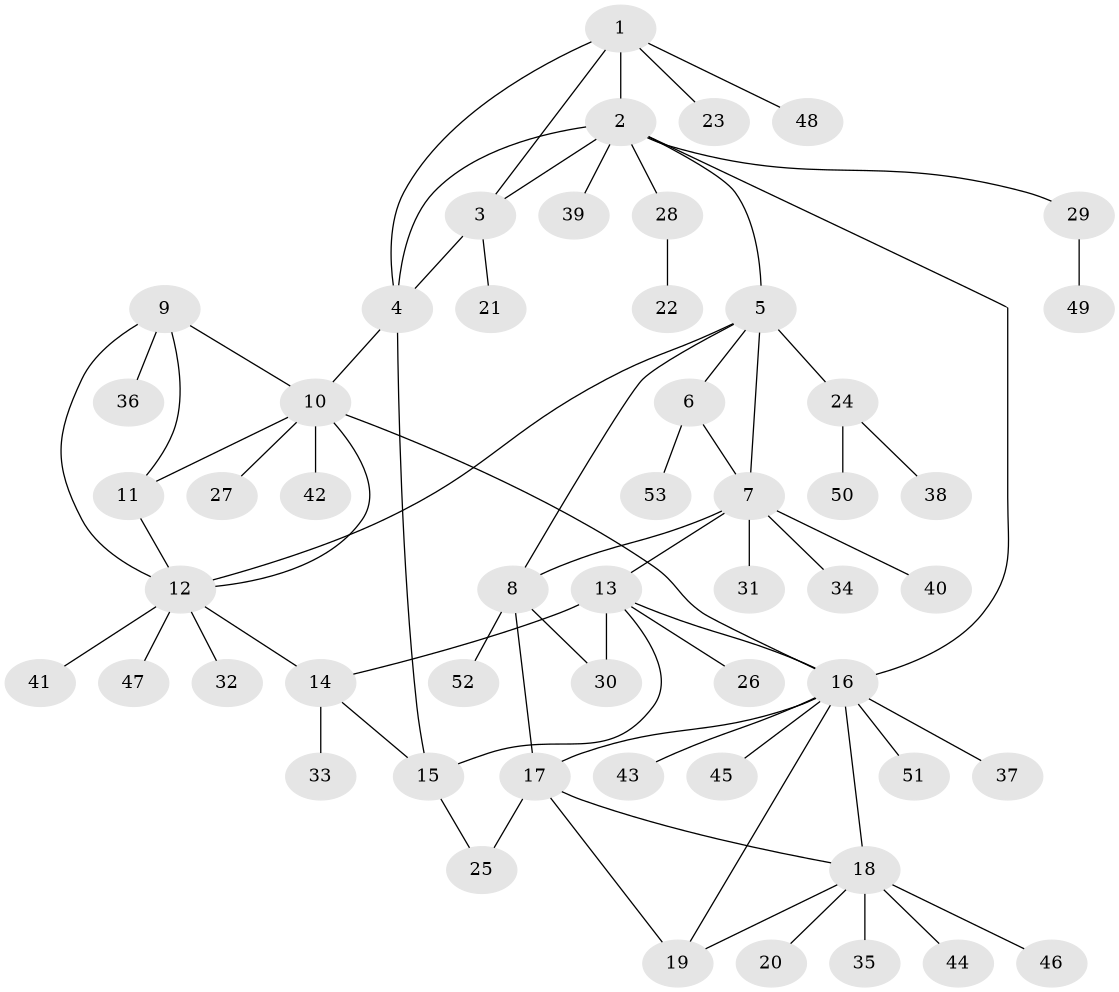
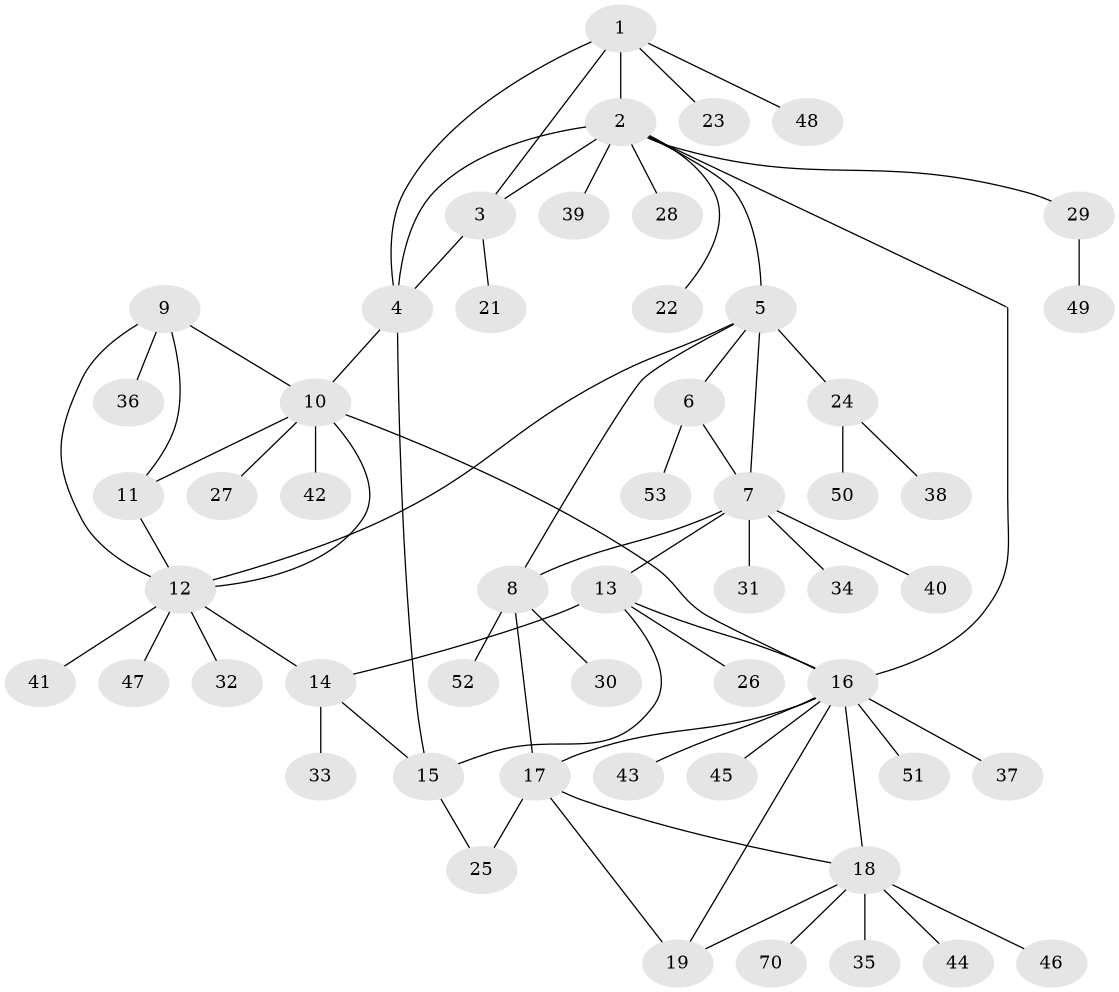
edge "28" -- "22": now "2" -- "22"
edge "13" -- "30": removed
node "20": label "20" -> "70"
